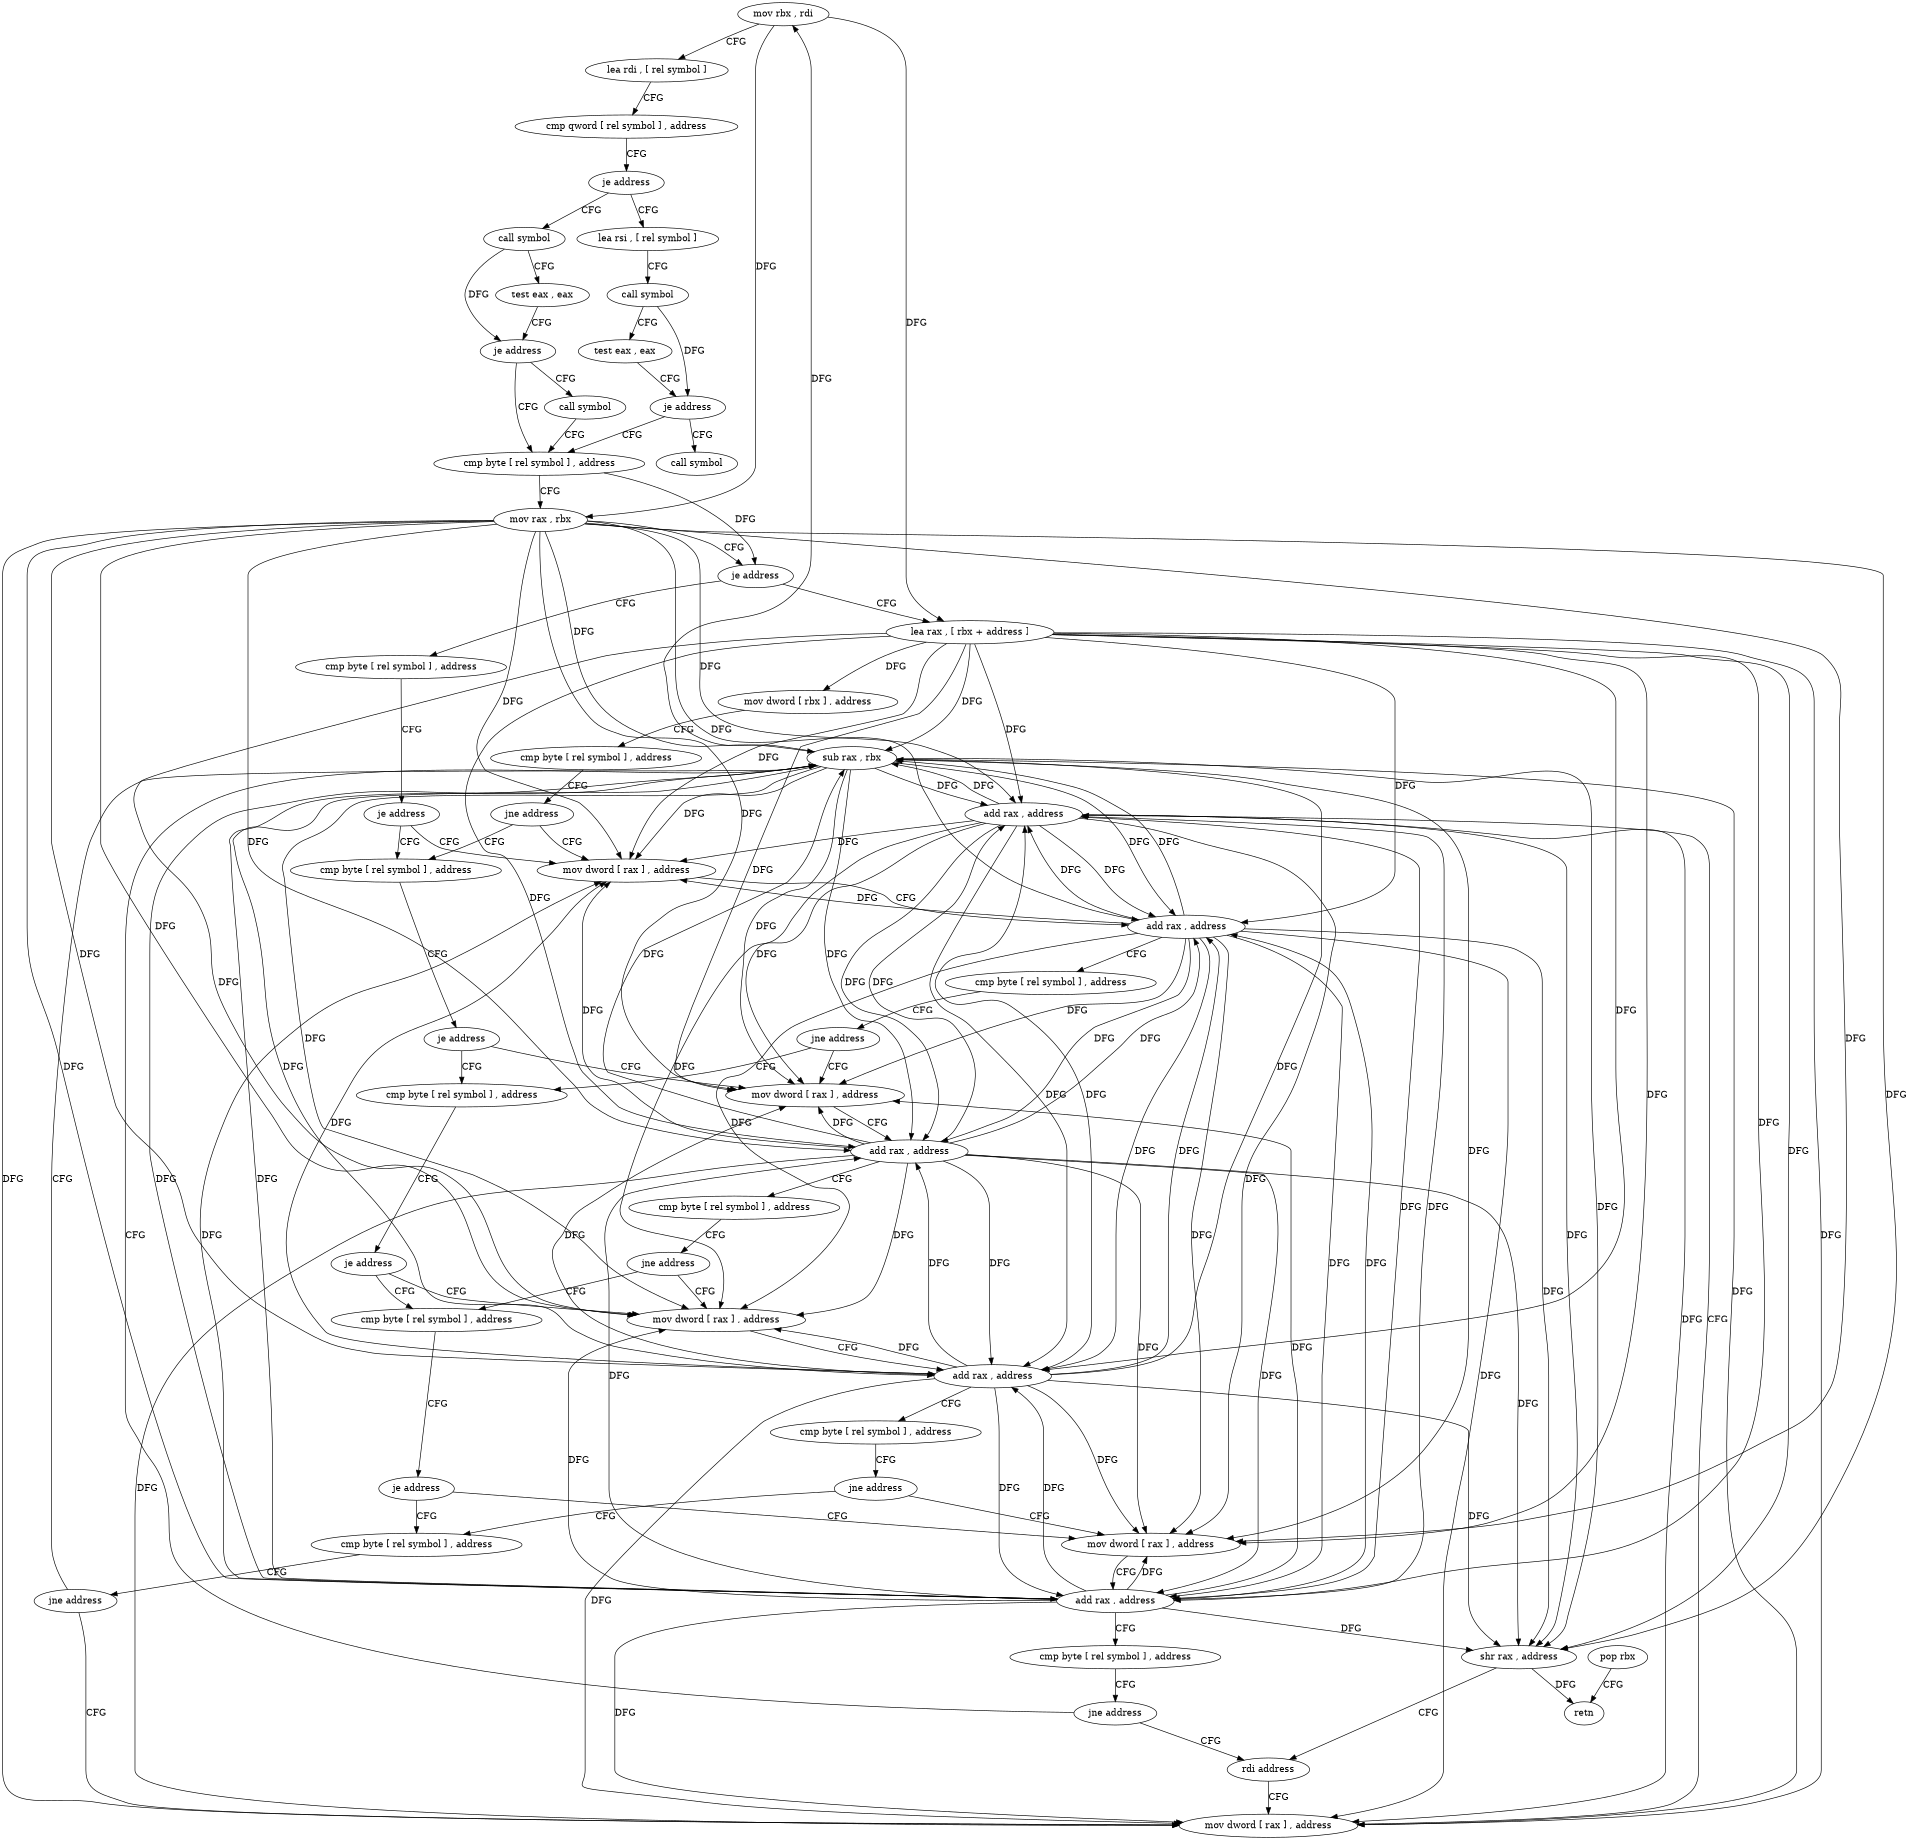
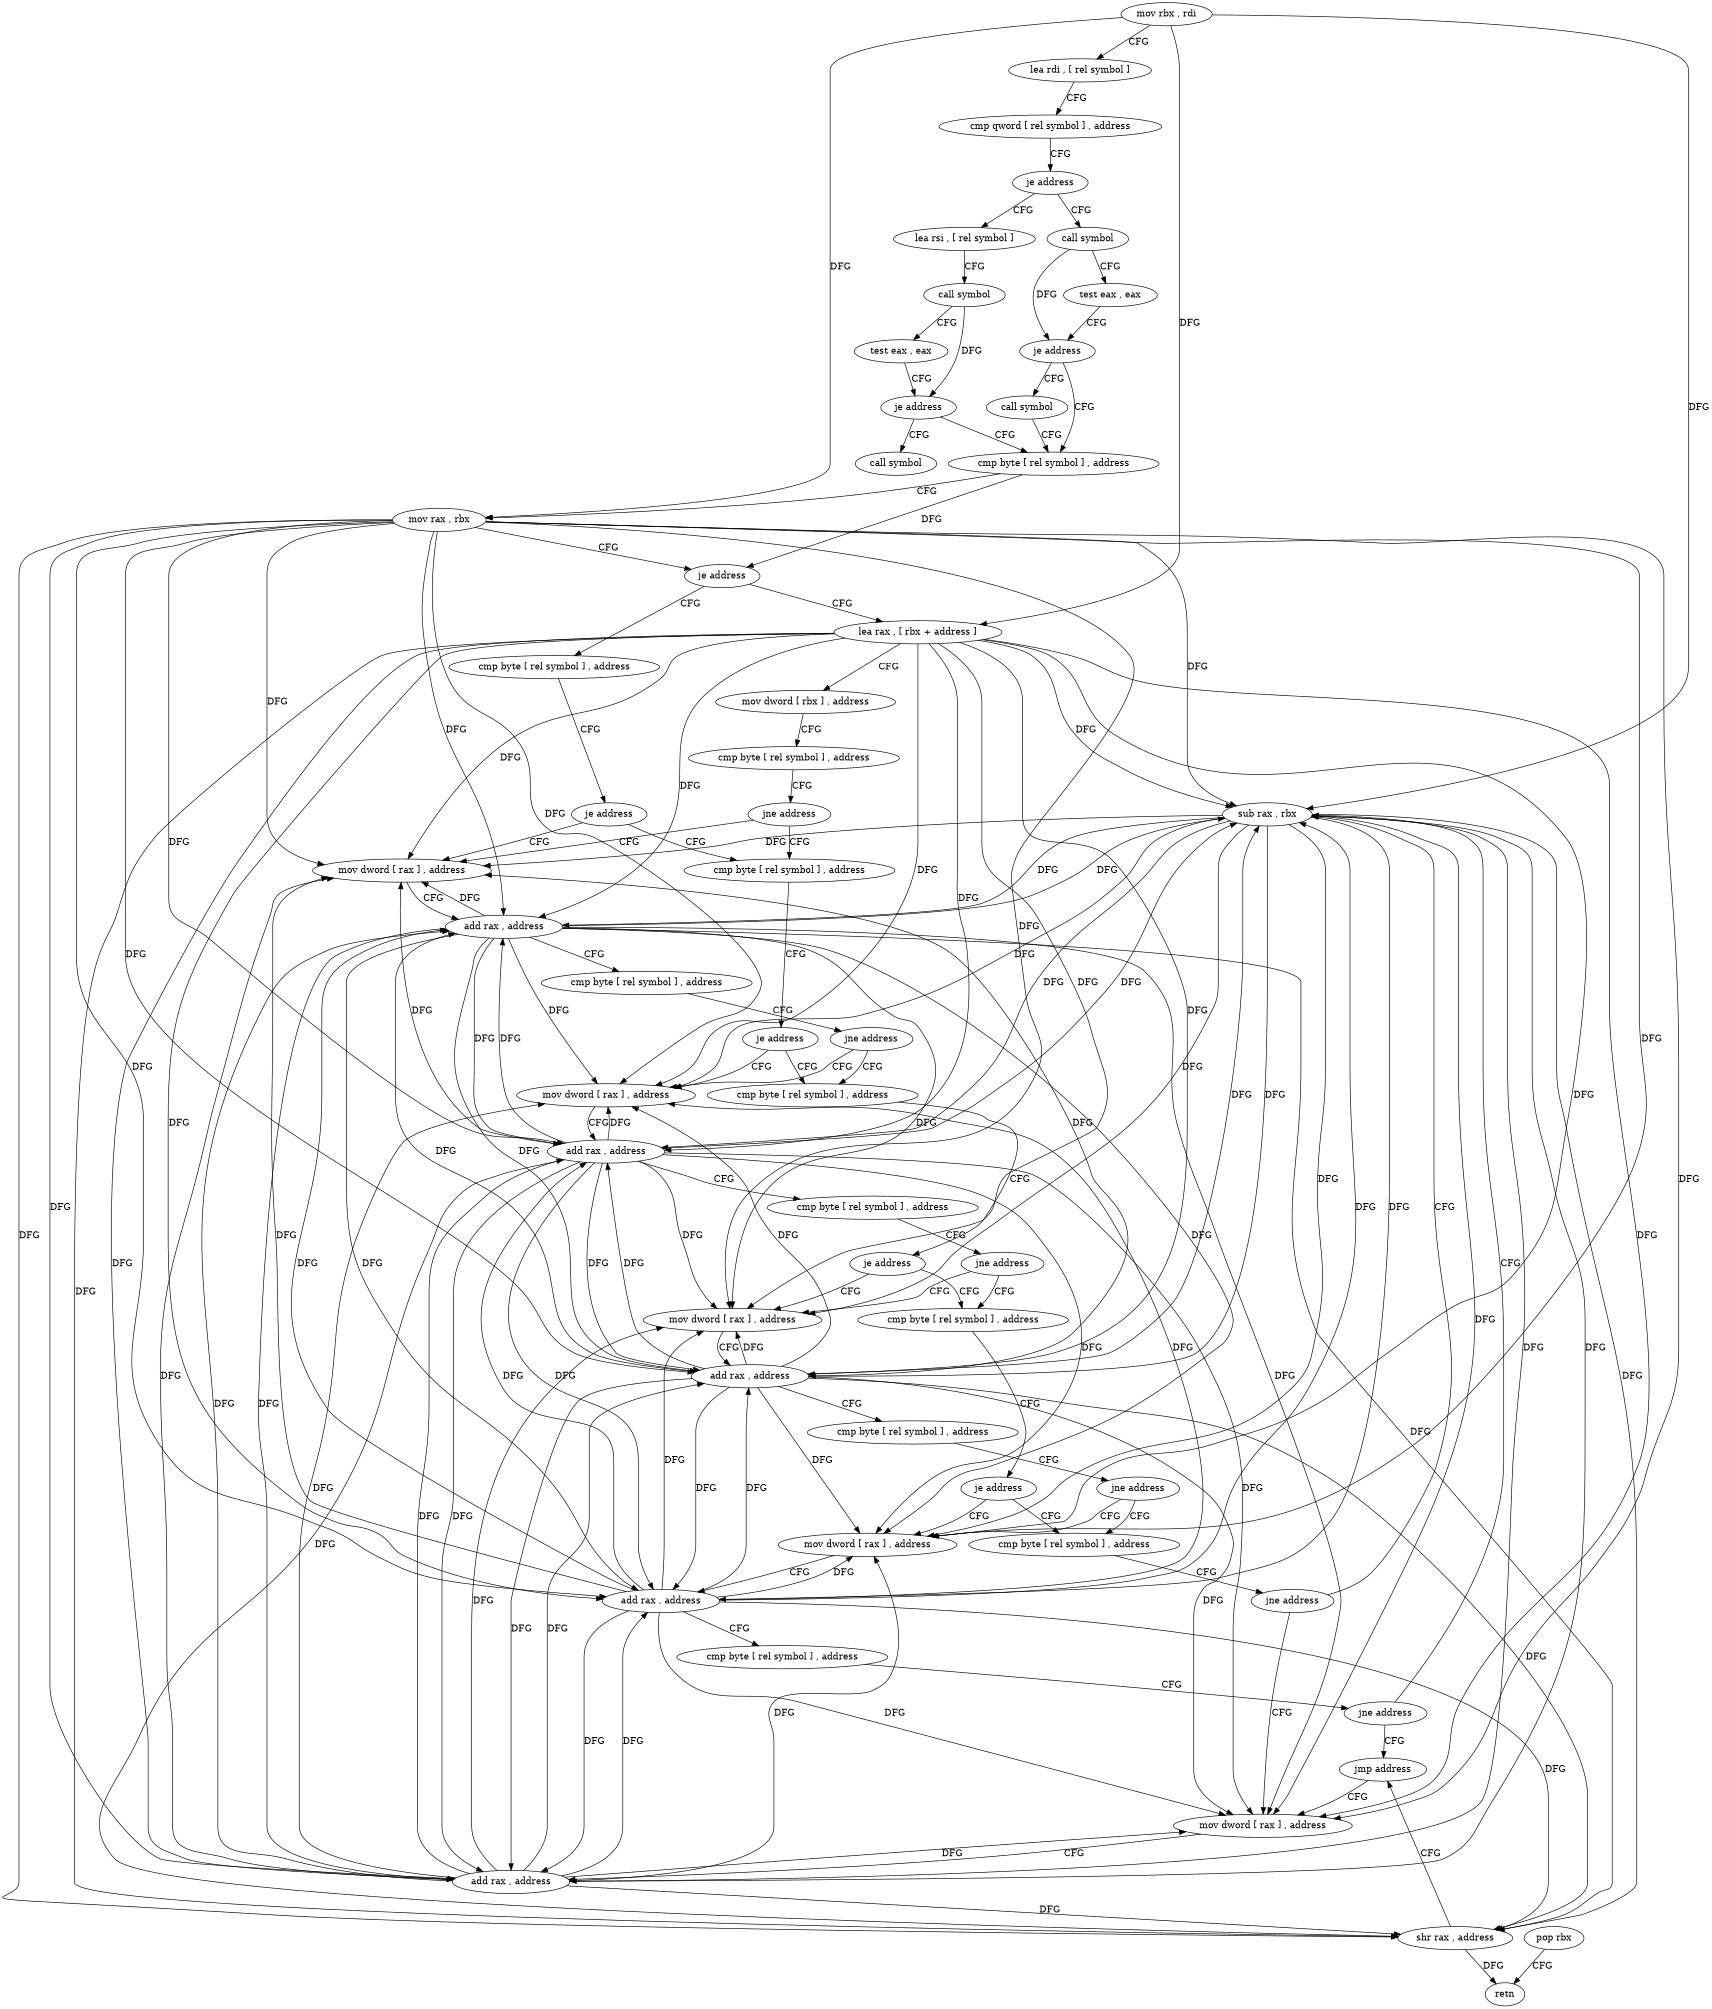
edge "sub rax , rbx" -> "mov rbx , rdi": reversed
edge "lea rax , [ rbx + address ]" -> "mov dword [ rbx ] , address": label "DFG" -> "CFG"
node "rdi address": label "rdi address" -> "jmp address"
